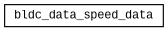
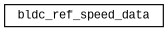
node "bldc_data_speed_data": label "bldc_data_speed_data" -> "bldc_ref_speed_data"
